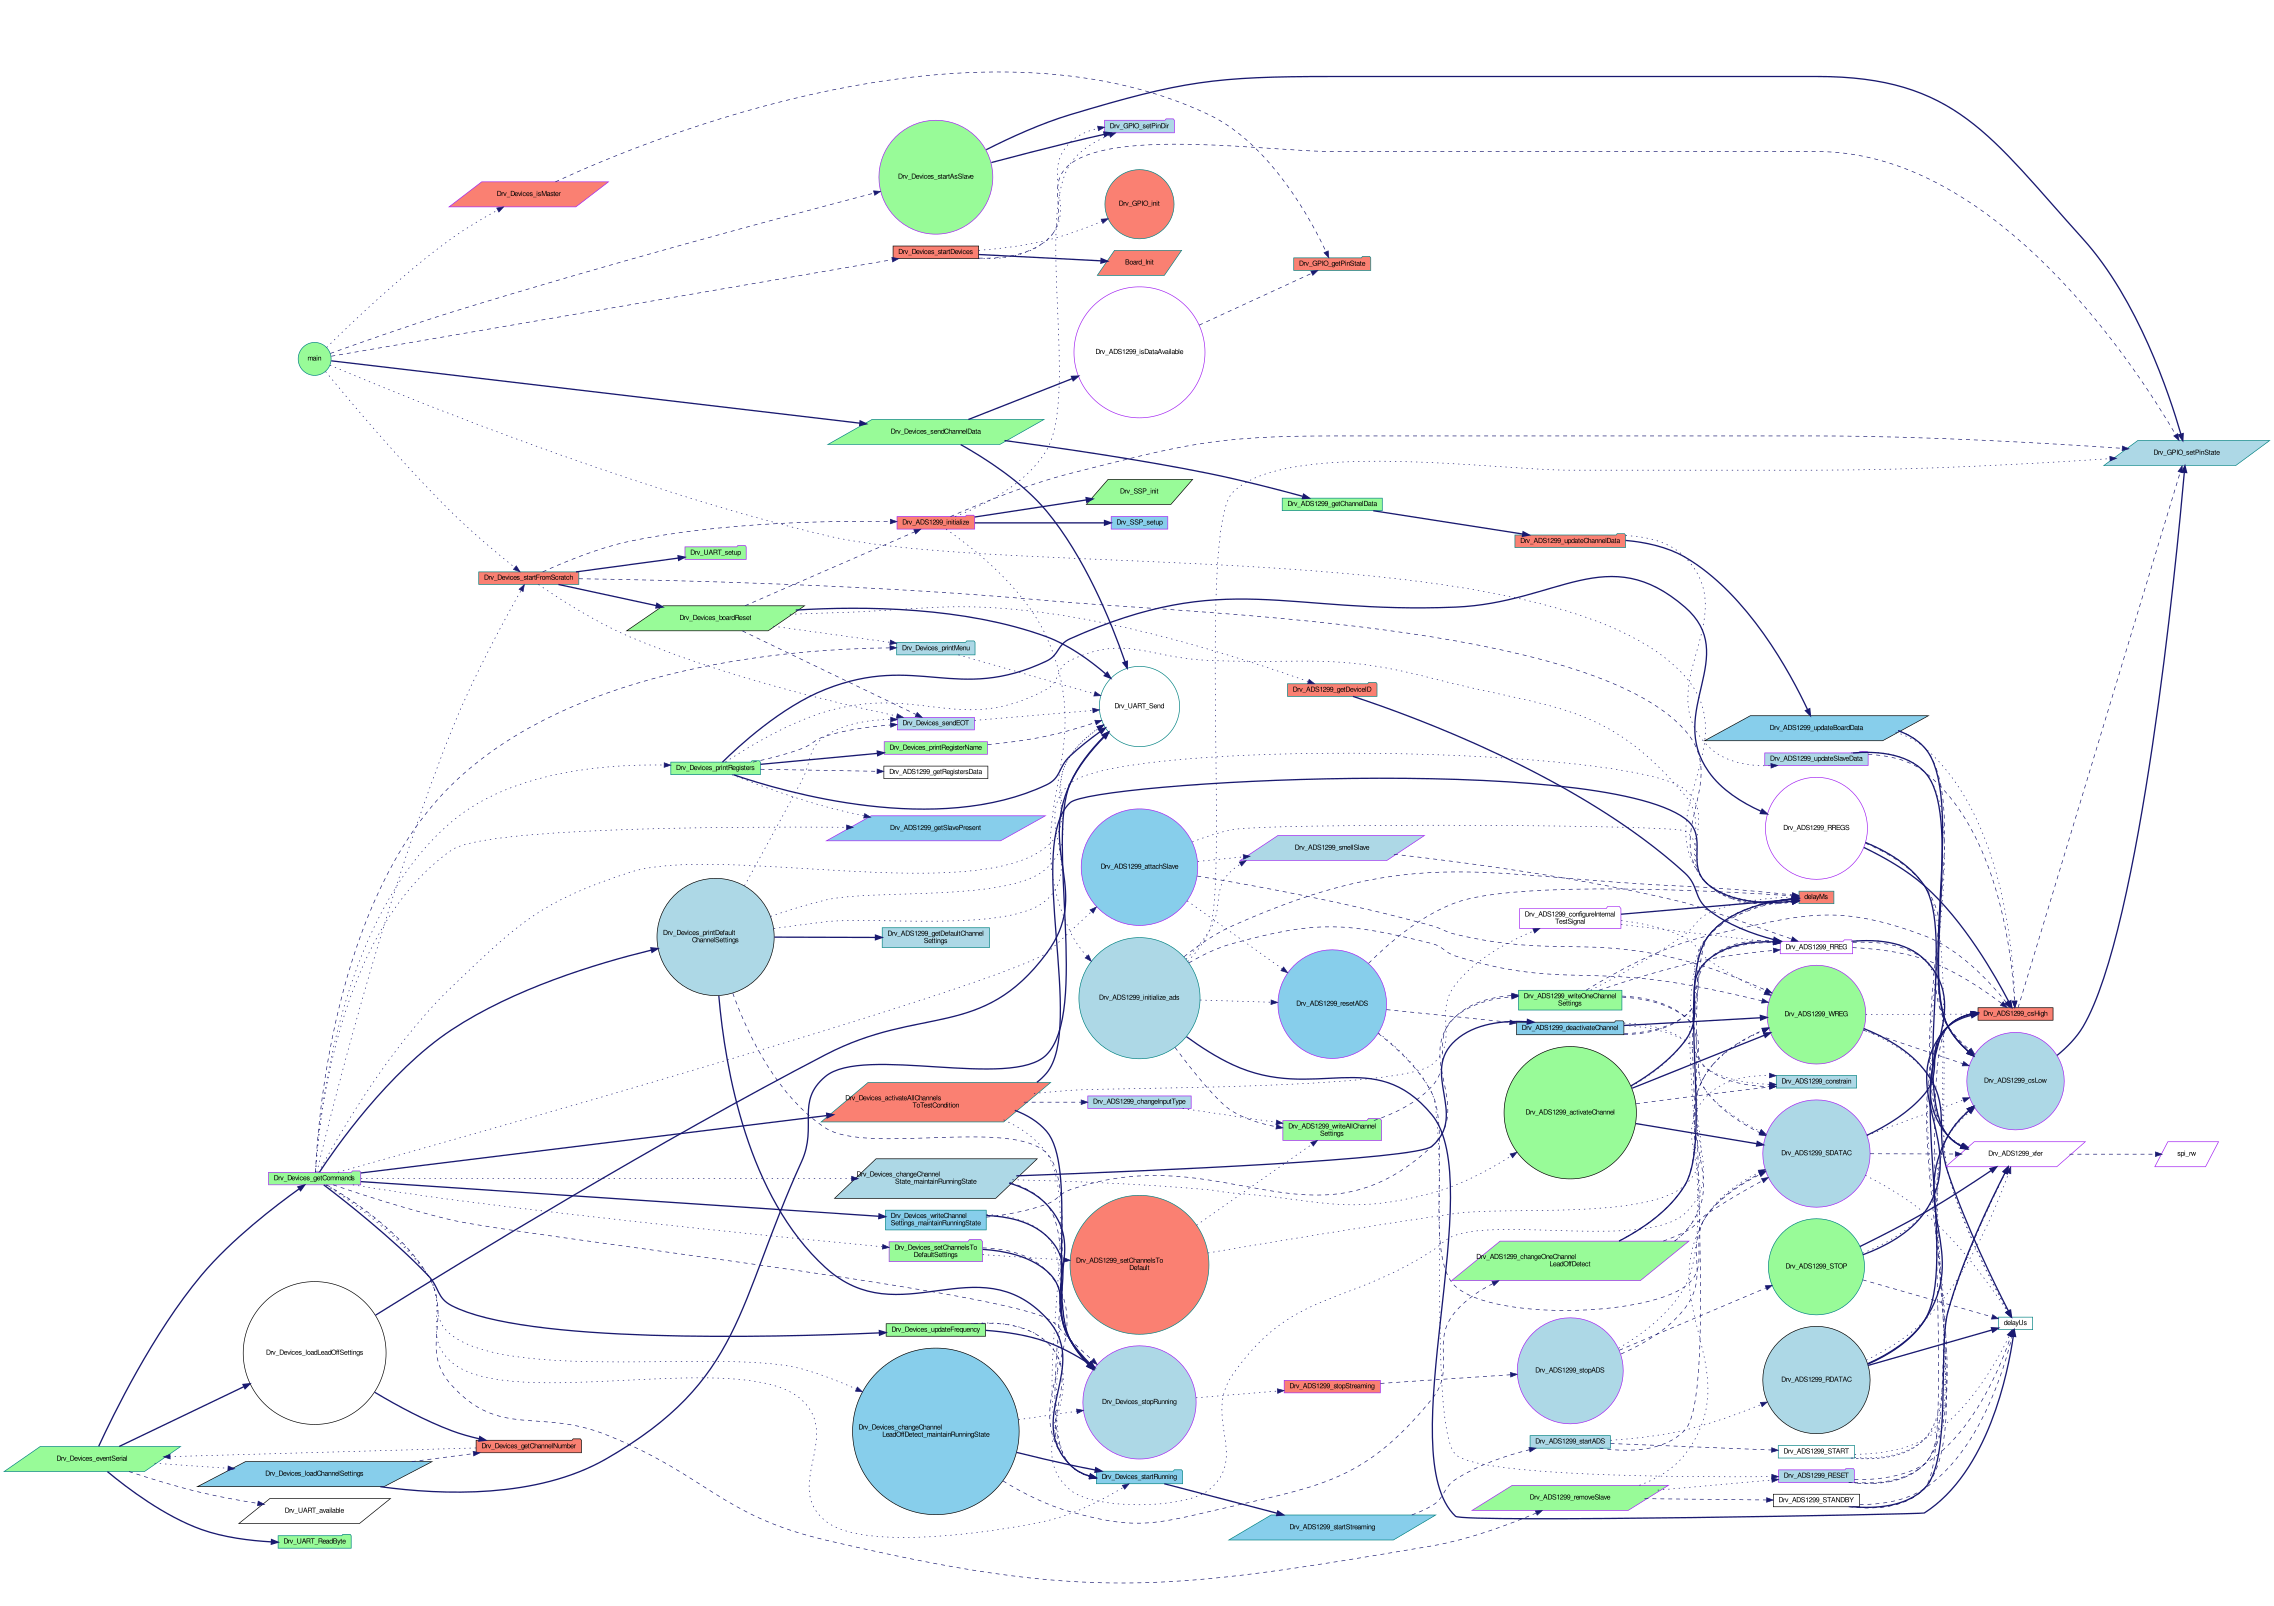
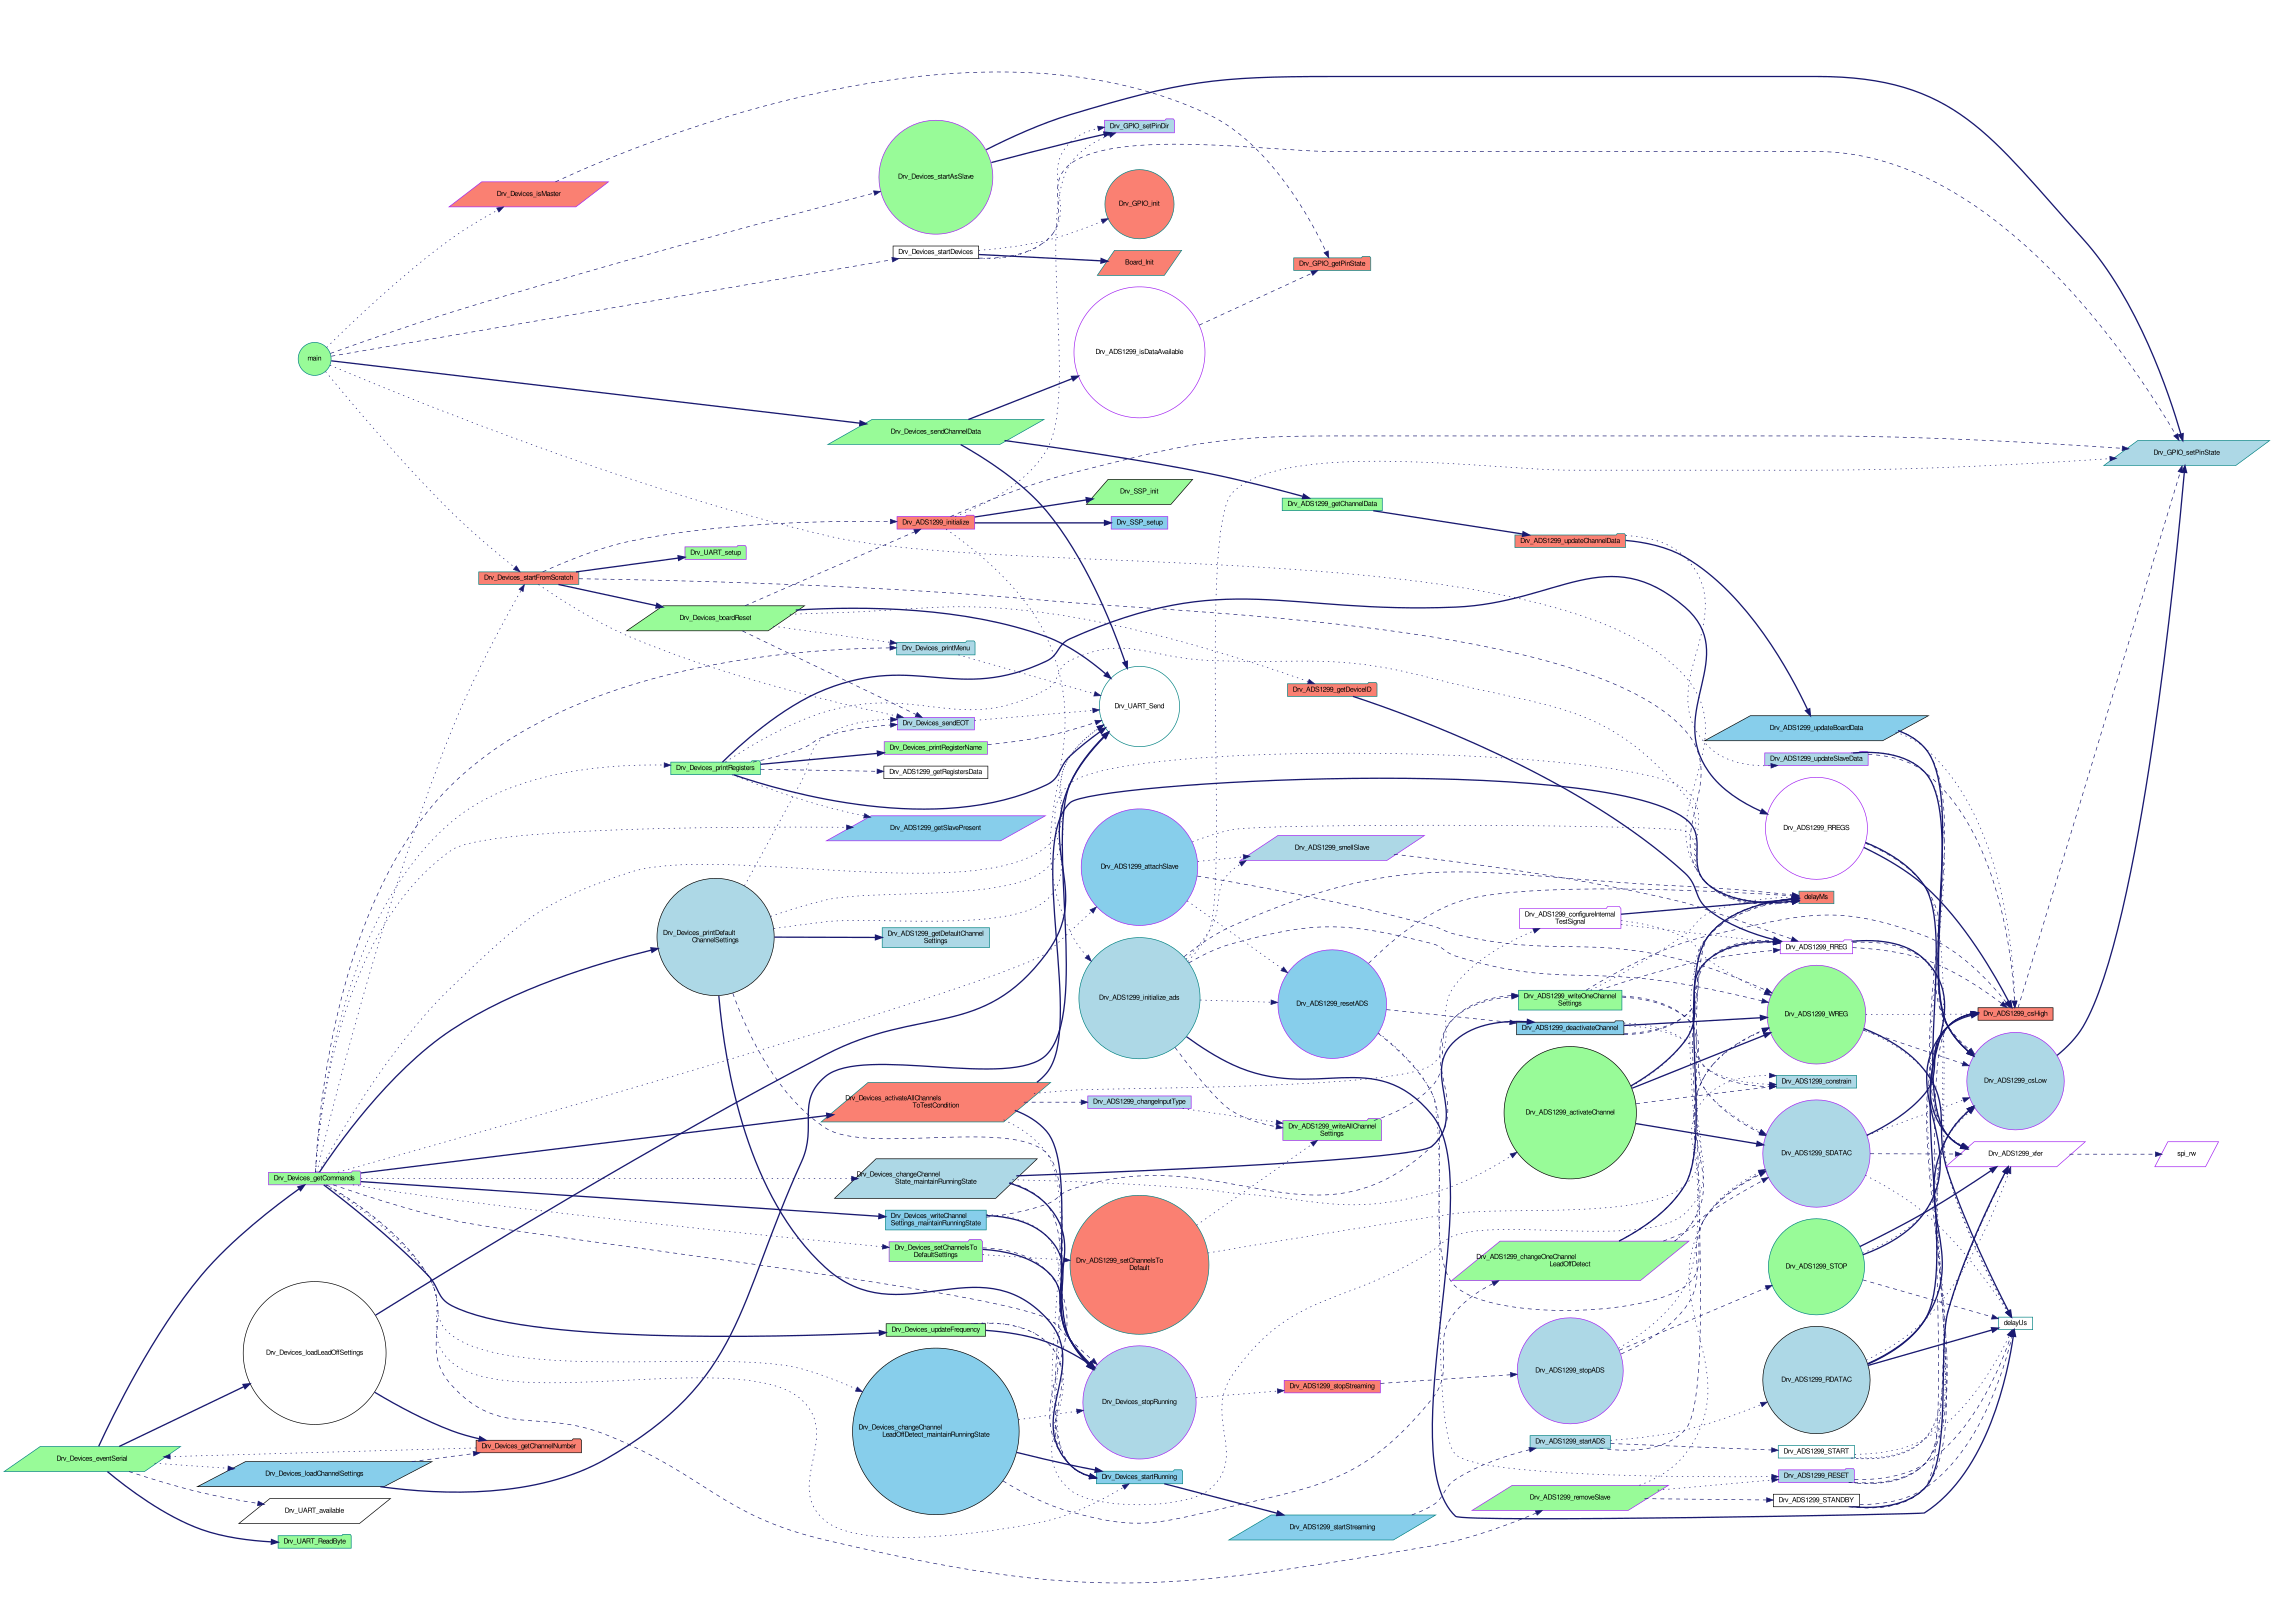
node "Drv_Devices_startDevices": fillcolor salmon -> white
